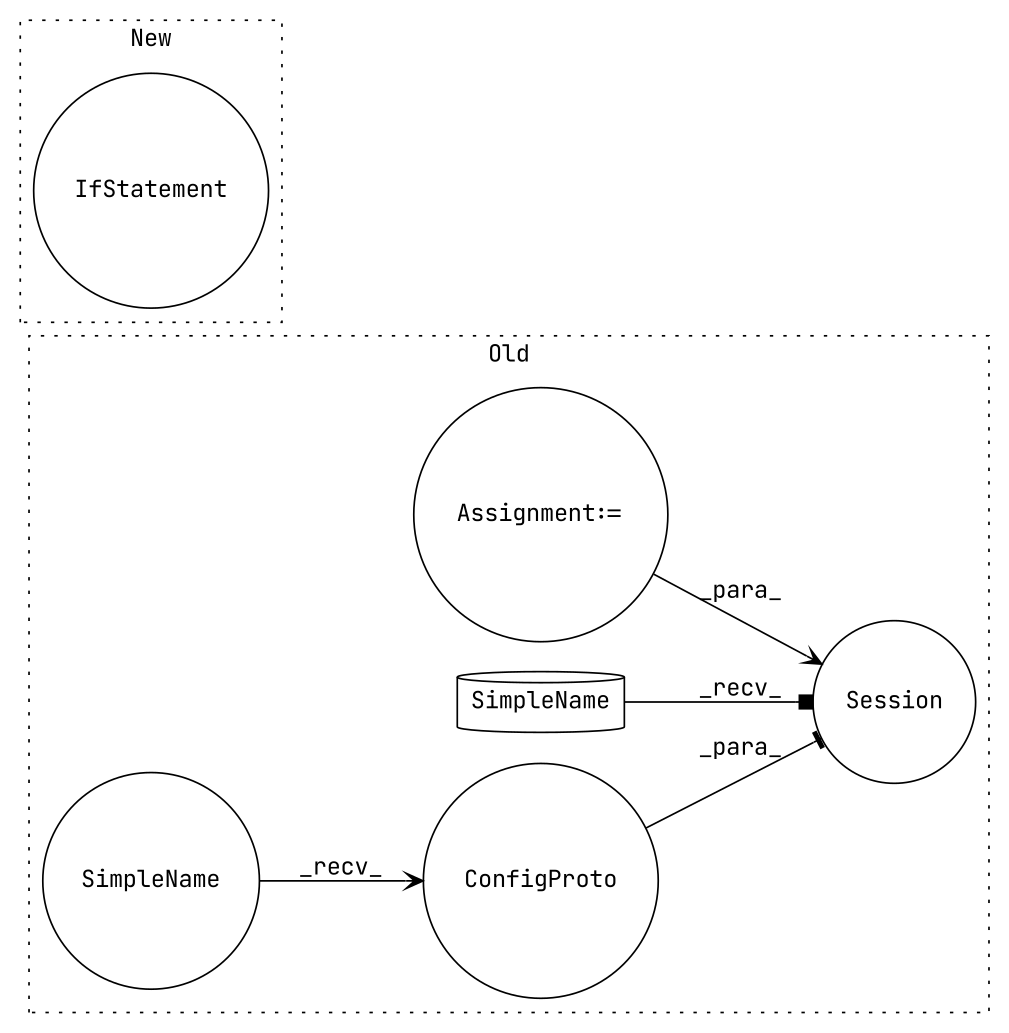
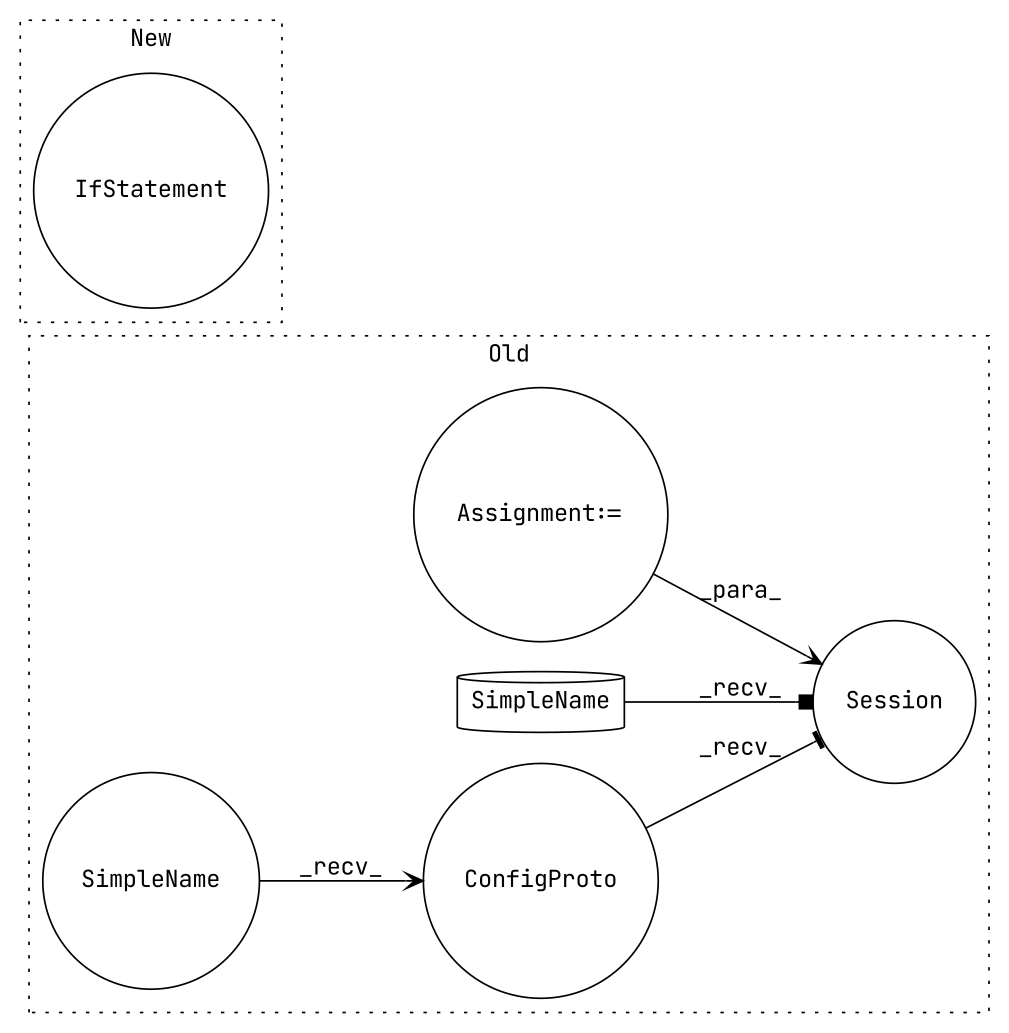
edge "ConfigProto" -> "Session": label "_para_" -> "_recv_"
